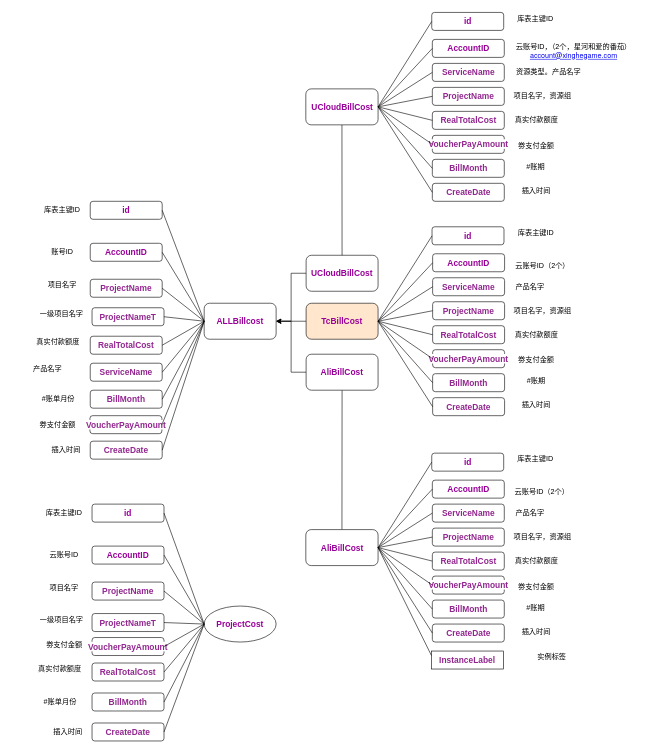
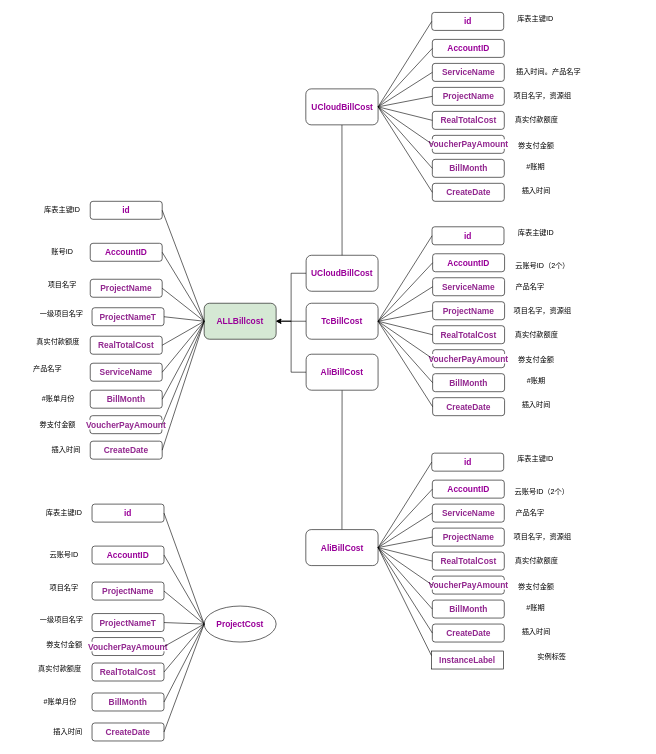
node "云账号ID，（2个，星河和爱的番茄）account@xinghegame.com": removed
node "资源类型。产品名字": label "资源类型。产品名字" -> "插入时间。产品名字"
node "ALLBillcost": fillcolor #ffffff -> #d5e8d4
node "TcBillCost": fillcolor #ffe6cc -> #ffffff
